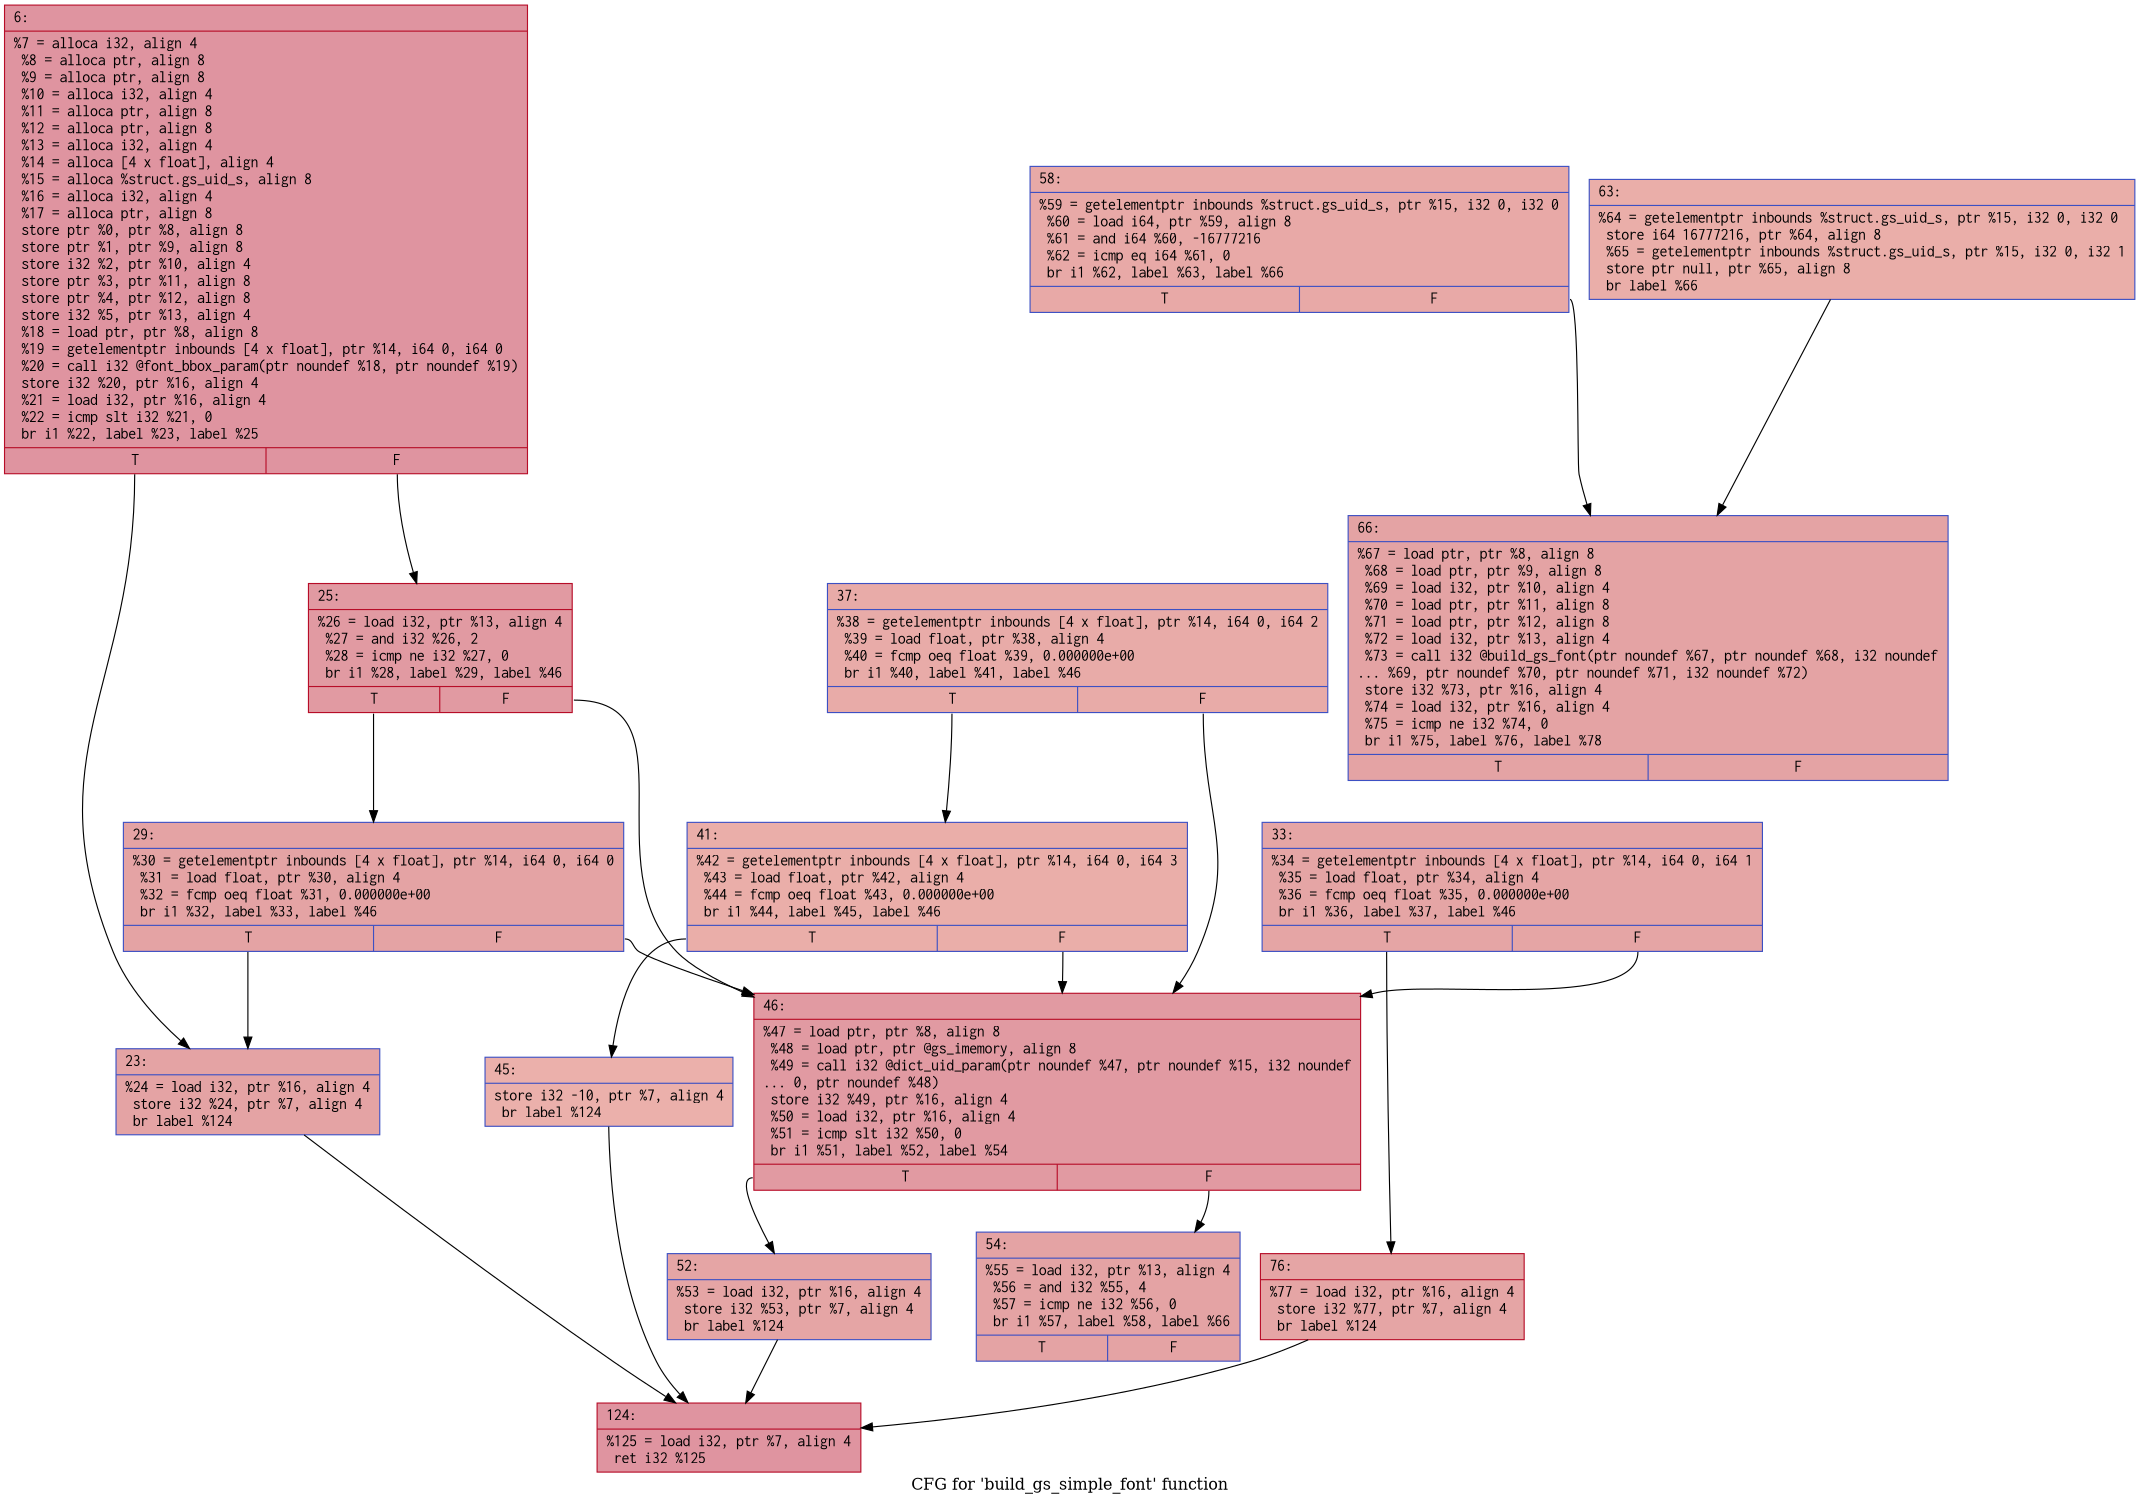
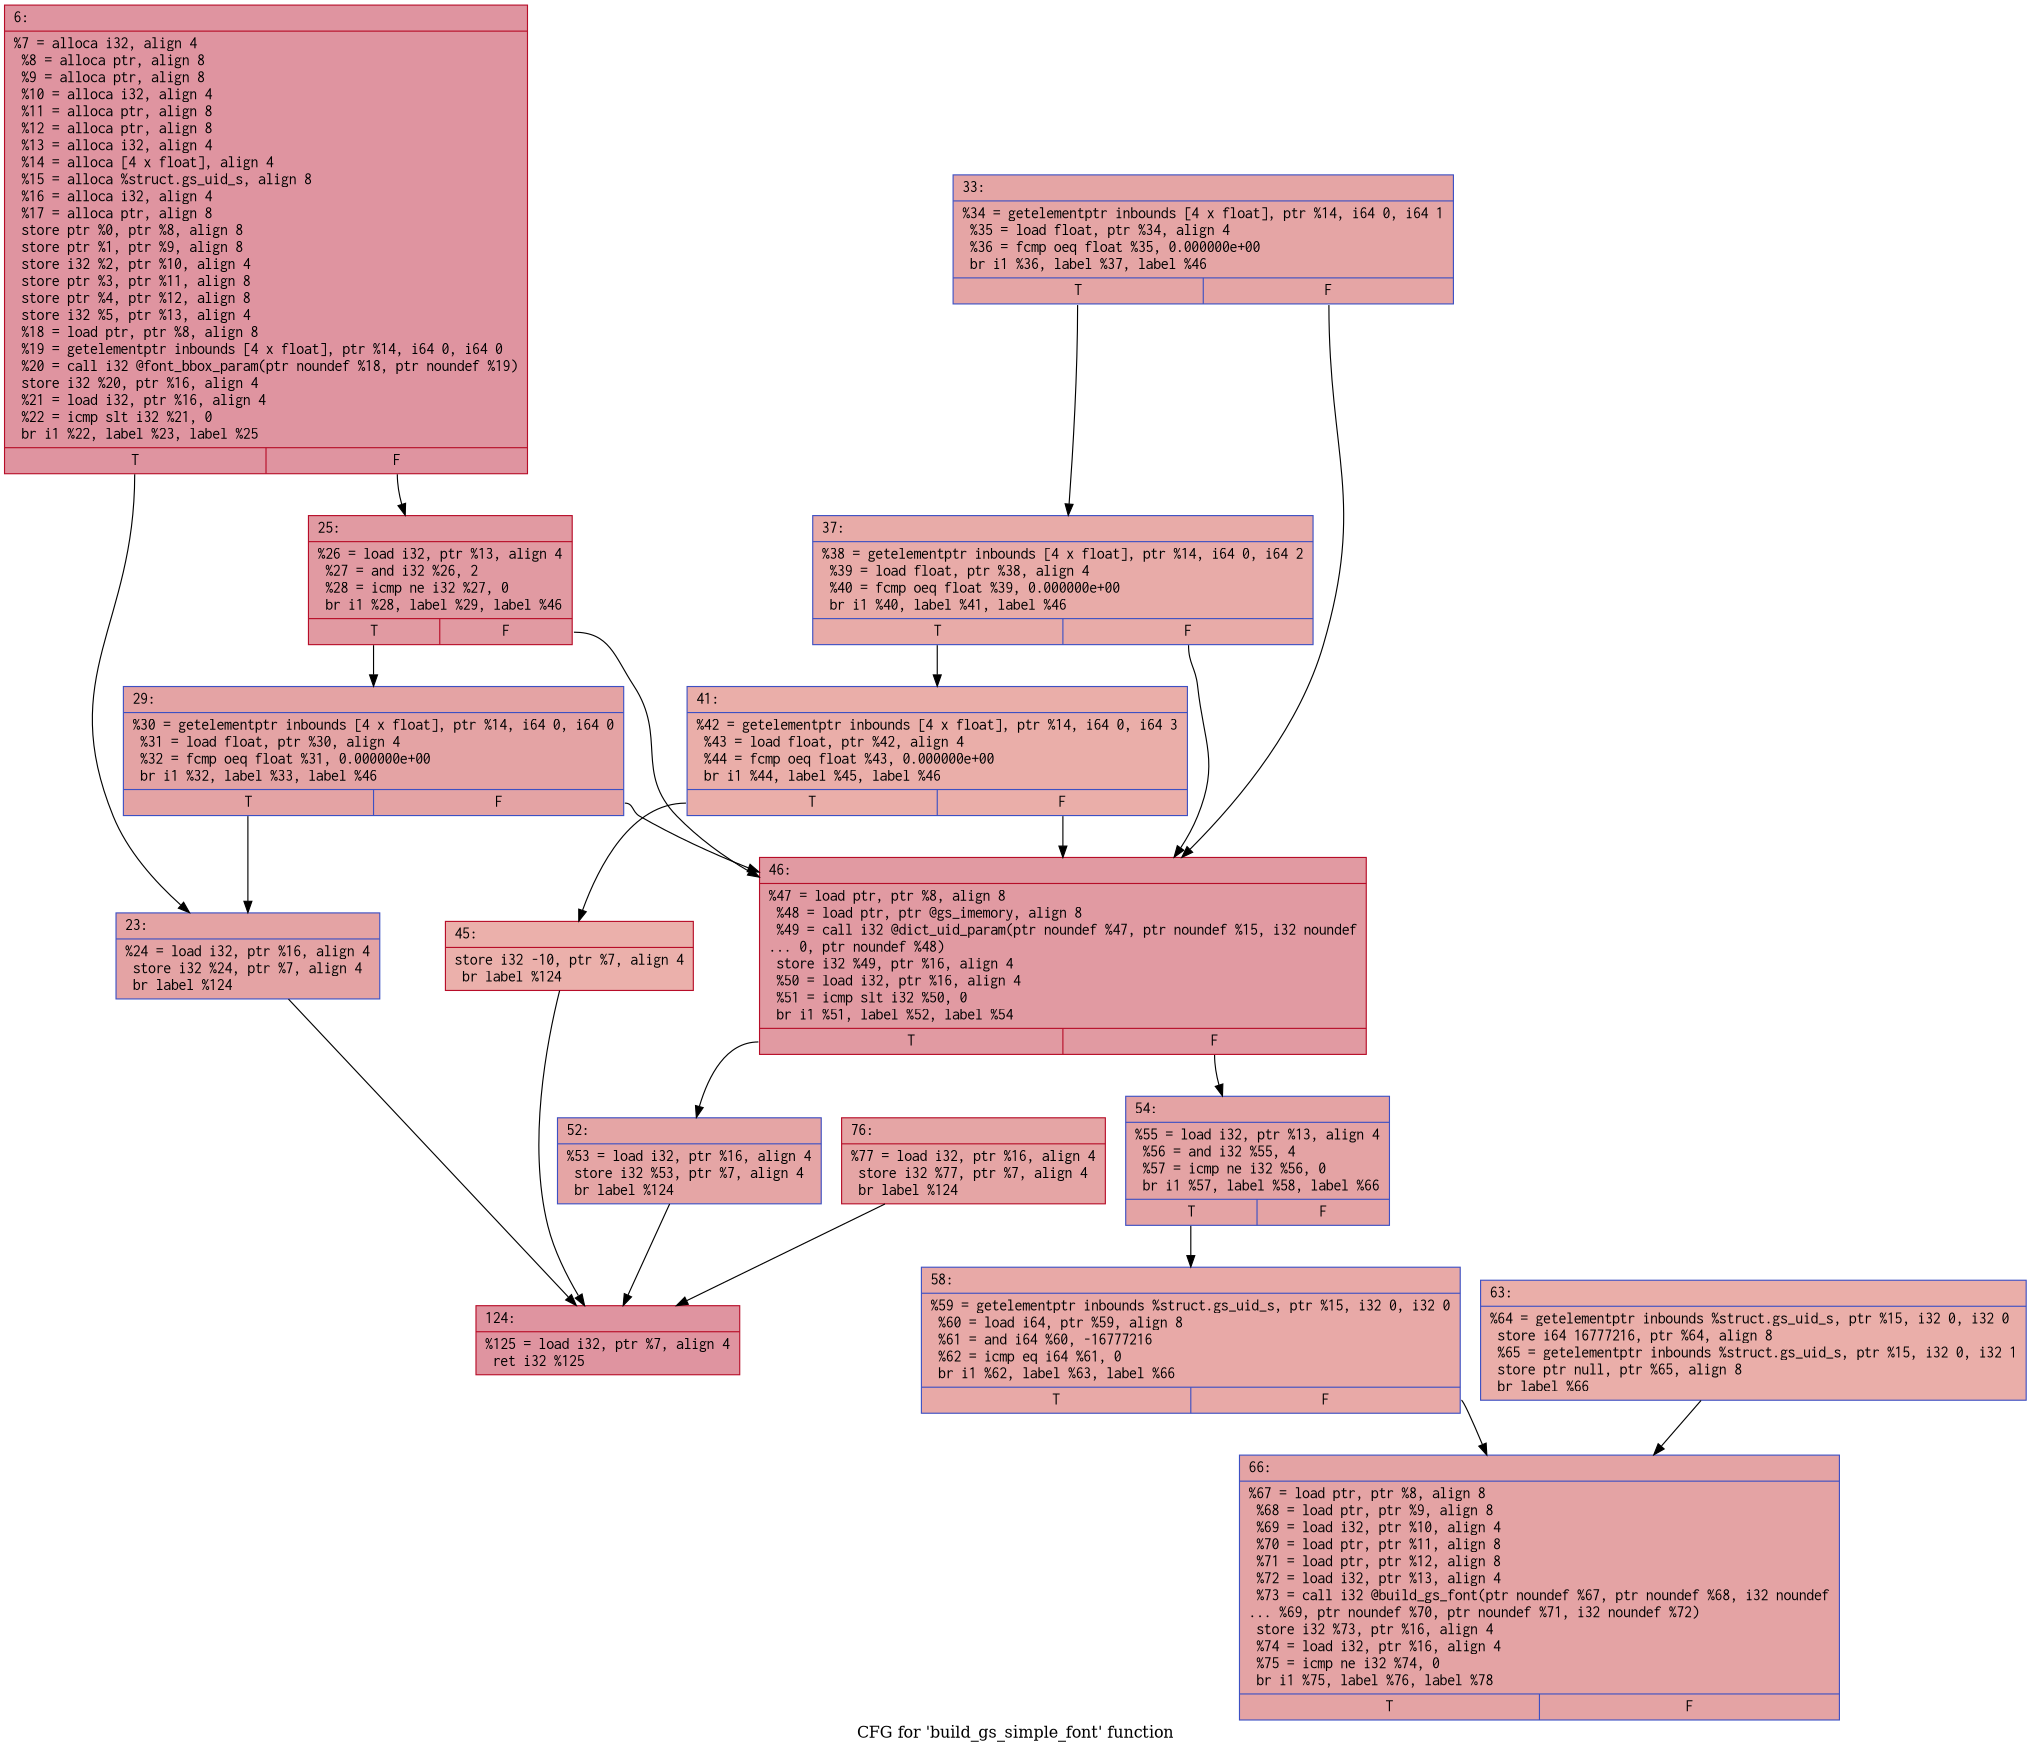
node "45:": color #3d50c3ff -> #b70d28ff
edge "33:" -> "76:": now "33:" -> "37:"
edge "54:" -> "58:": added
